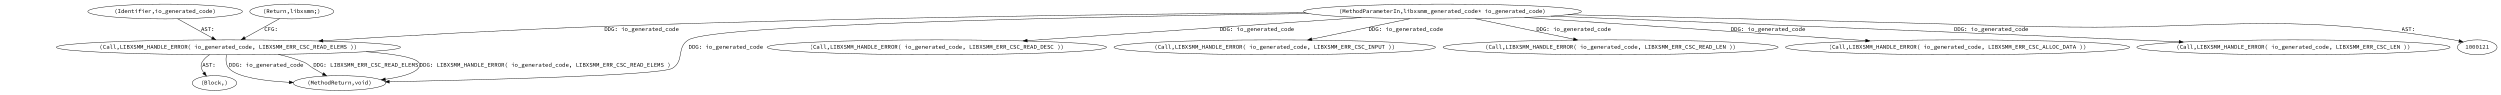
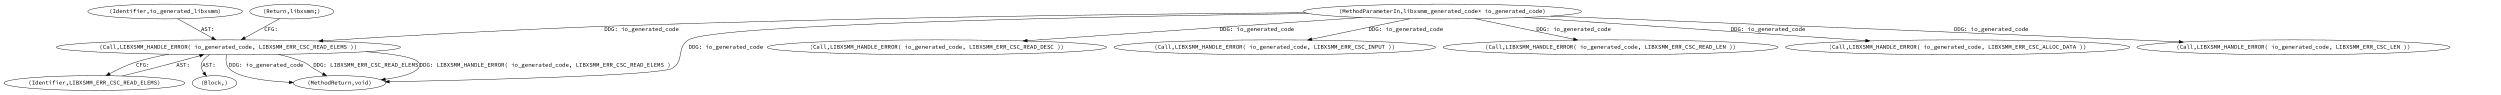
node "(Identifier,io_generated_code)": label "(Identifier,io_generated_code)" -> "(Identifier,io_generated_libxsmm)"
node "1000121": removed
node "(Identifier,LIBXSMM_ERR_CSC_READ_ELEMS)": added
